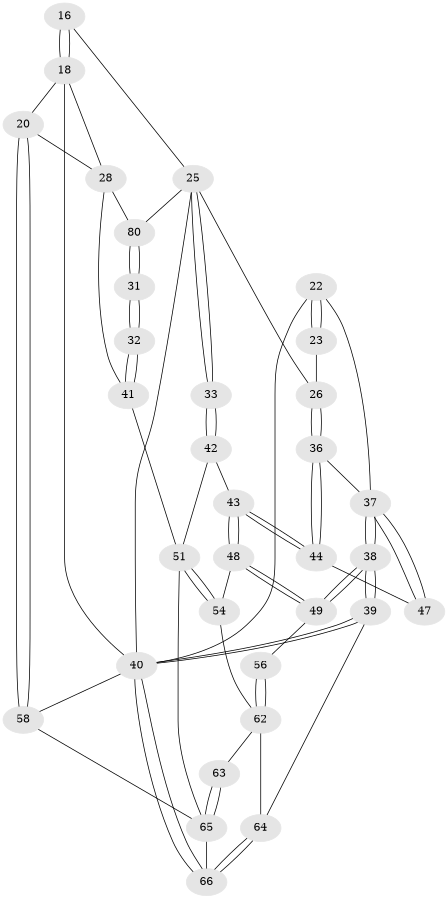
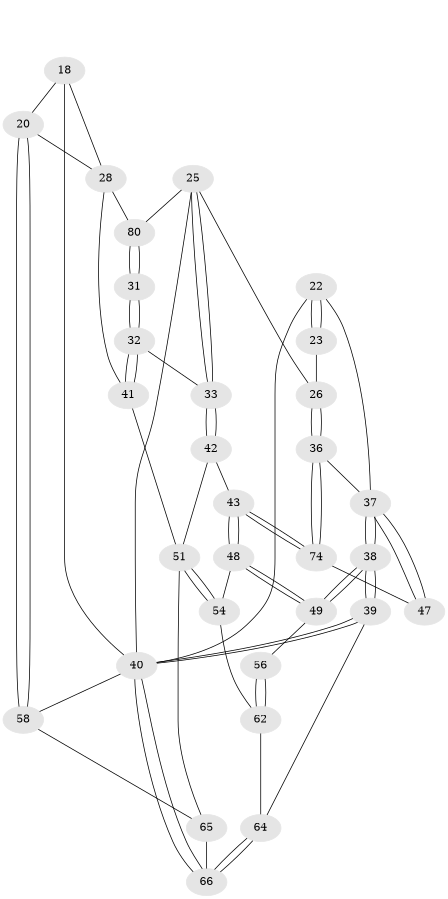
node "16": removed
edge "32" -- "33": added
node "44": label "44" -> "74"
node "63": removed
